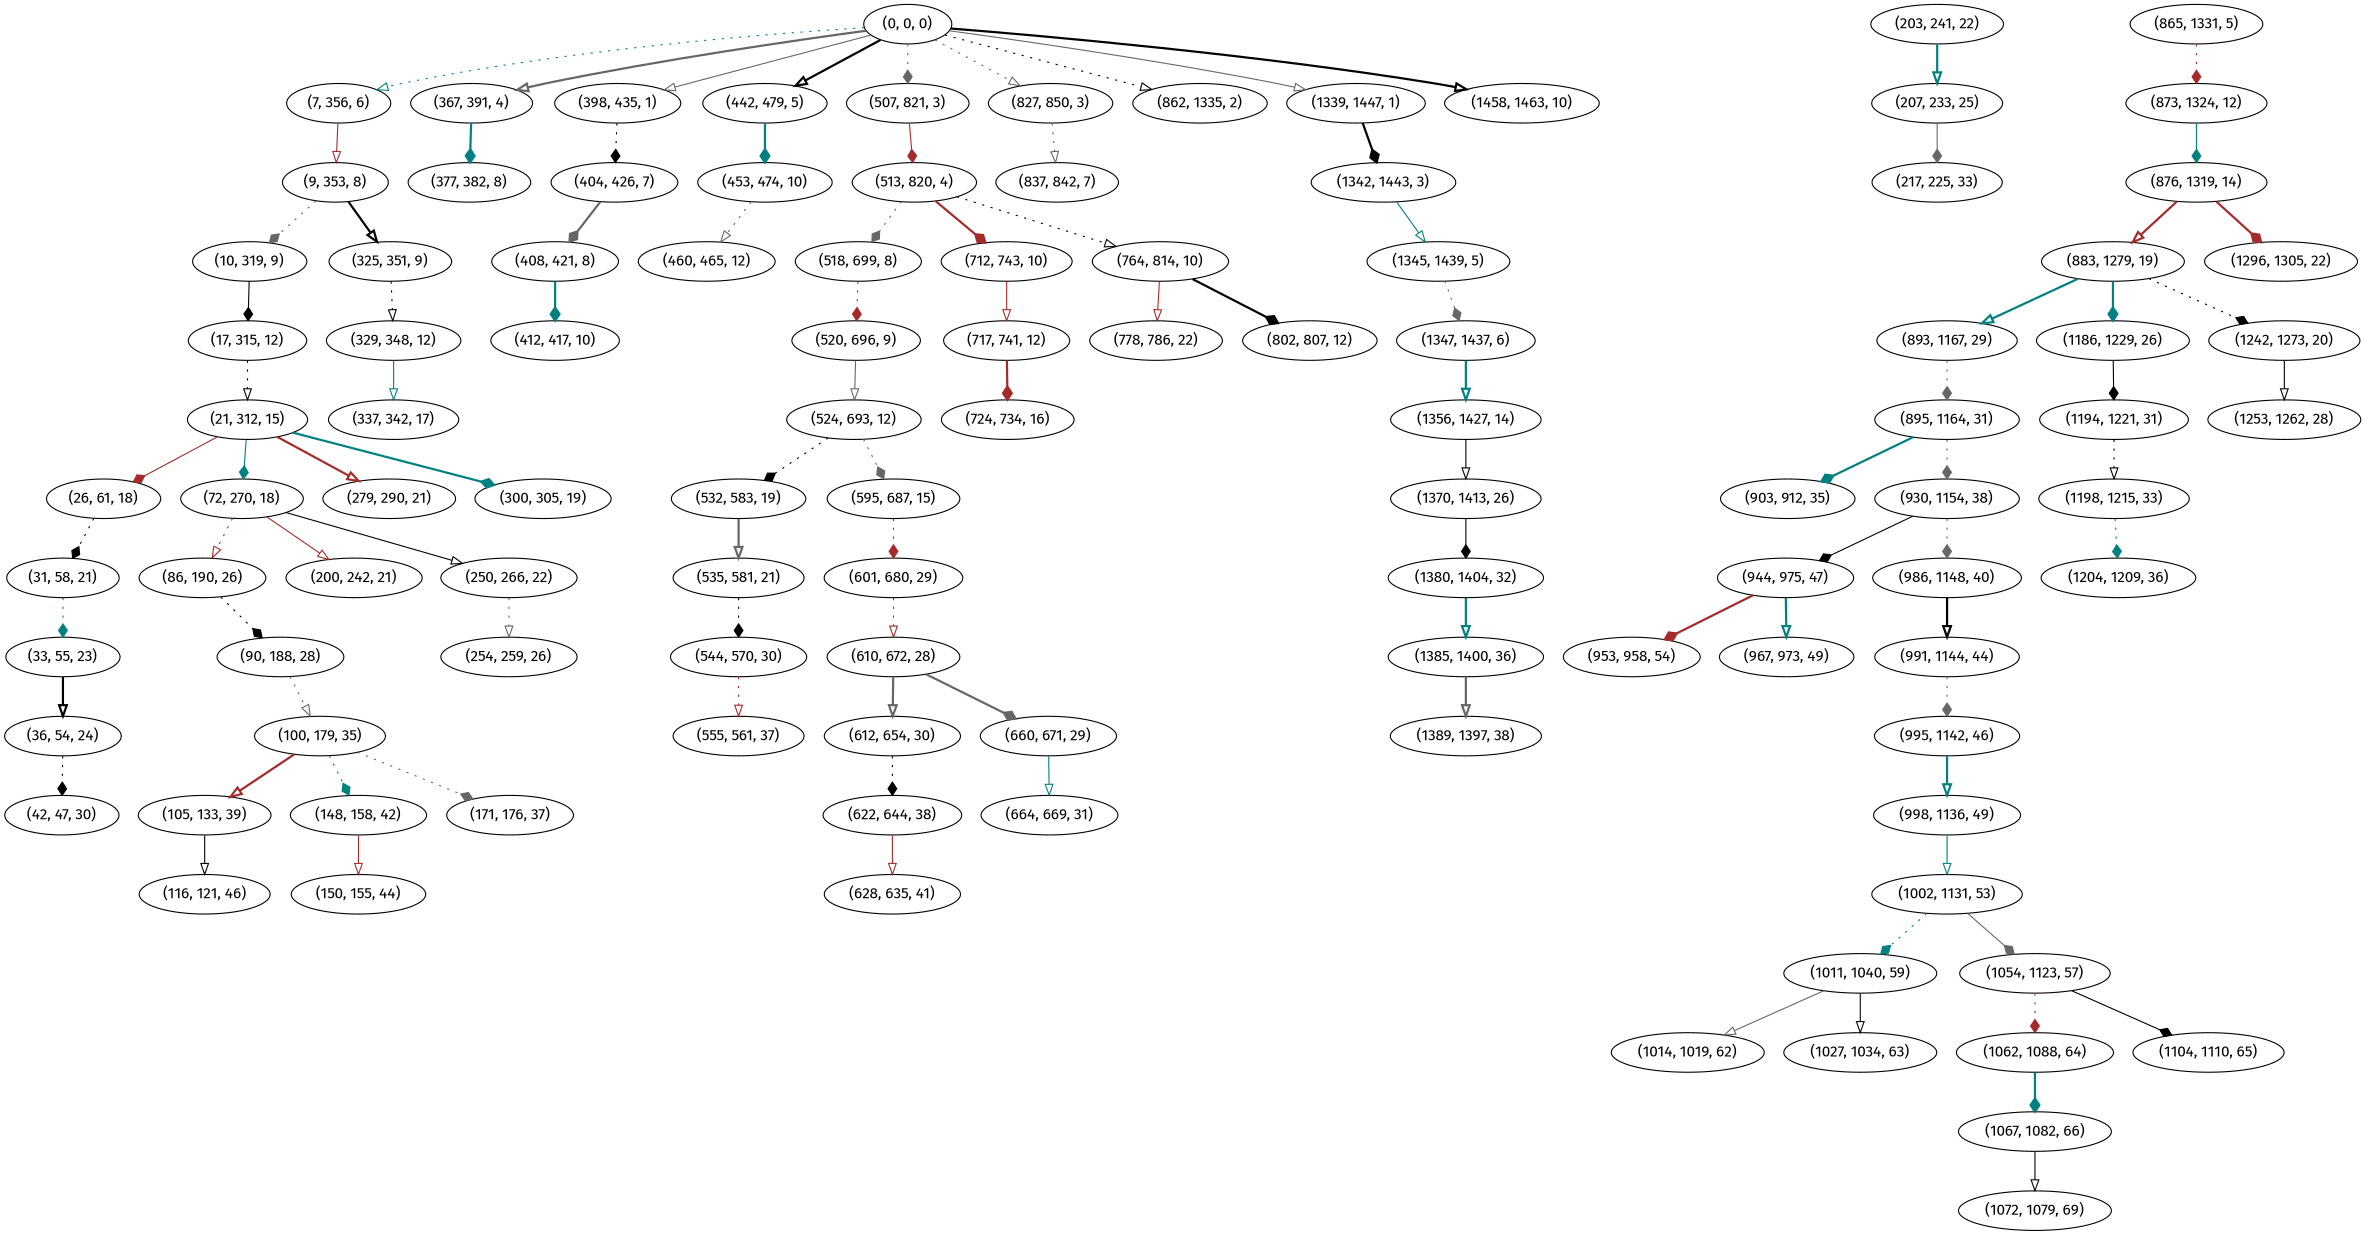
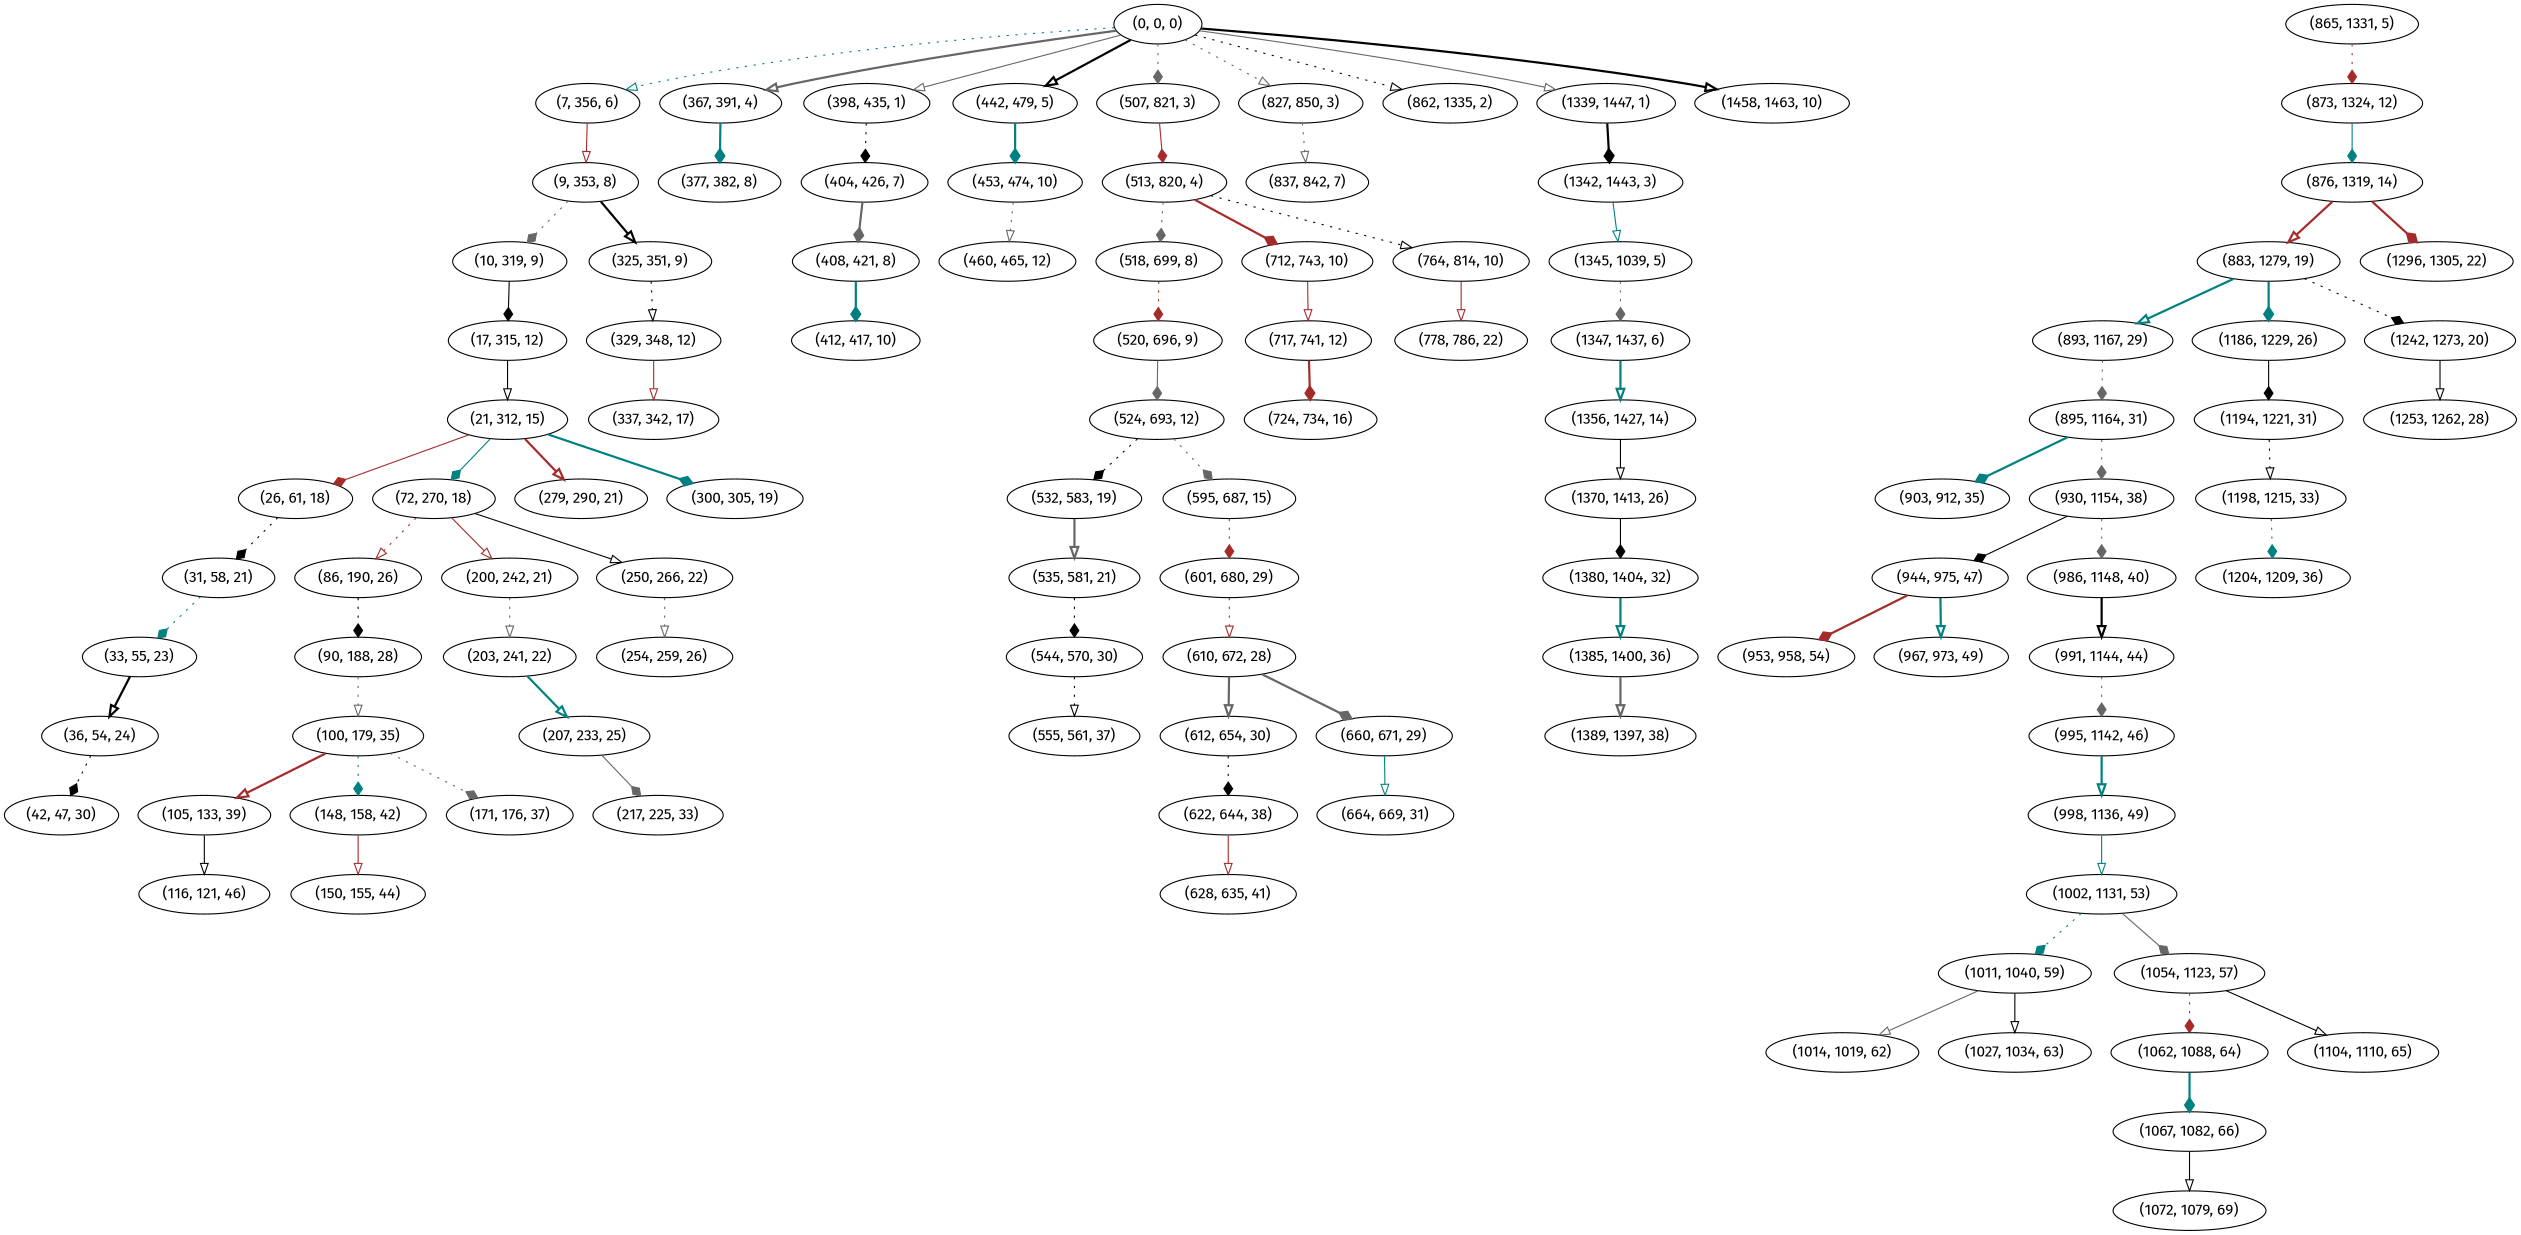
node "(1345, 1439, 5)": label "(1345, 1439, 5)" -> "(1345, 1039, 5)"
node "(802, 807, 12)": removed
edge "(17, 315, 12)" -> "(21, 312, 15)": style dotted -> solid
edge "(329, 348, 12)" -> "(337, 342, 17)": color teal -> brown
edge "(520, 696, 9)" -> "(524, 693, 12)": arrowhead onormal -> diamond
edge "(200, 242, 21)" -> "(203, 241, 22)": added
edge "(544, 570, 30)" -> "(555, 561, 37)": color brown -> black
edge "(1054, 1123, 57)" -> "(1104, 1110, 65)": arrowhead diamond -> onormal
